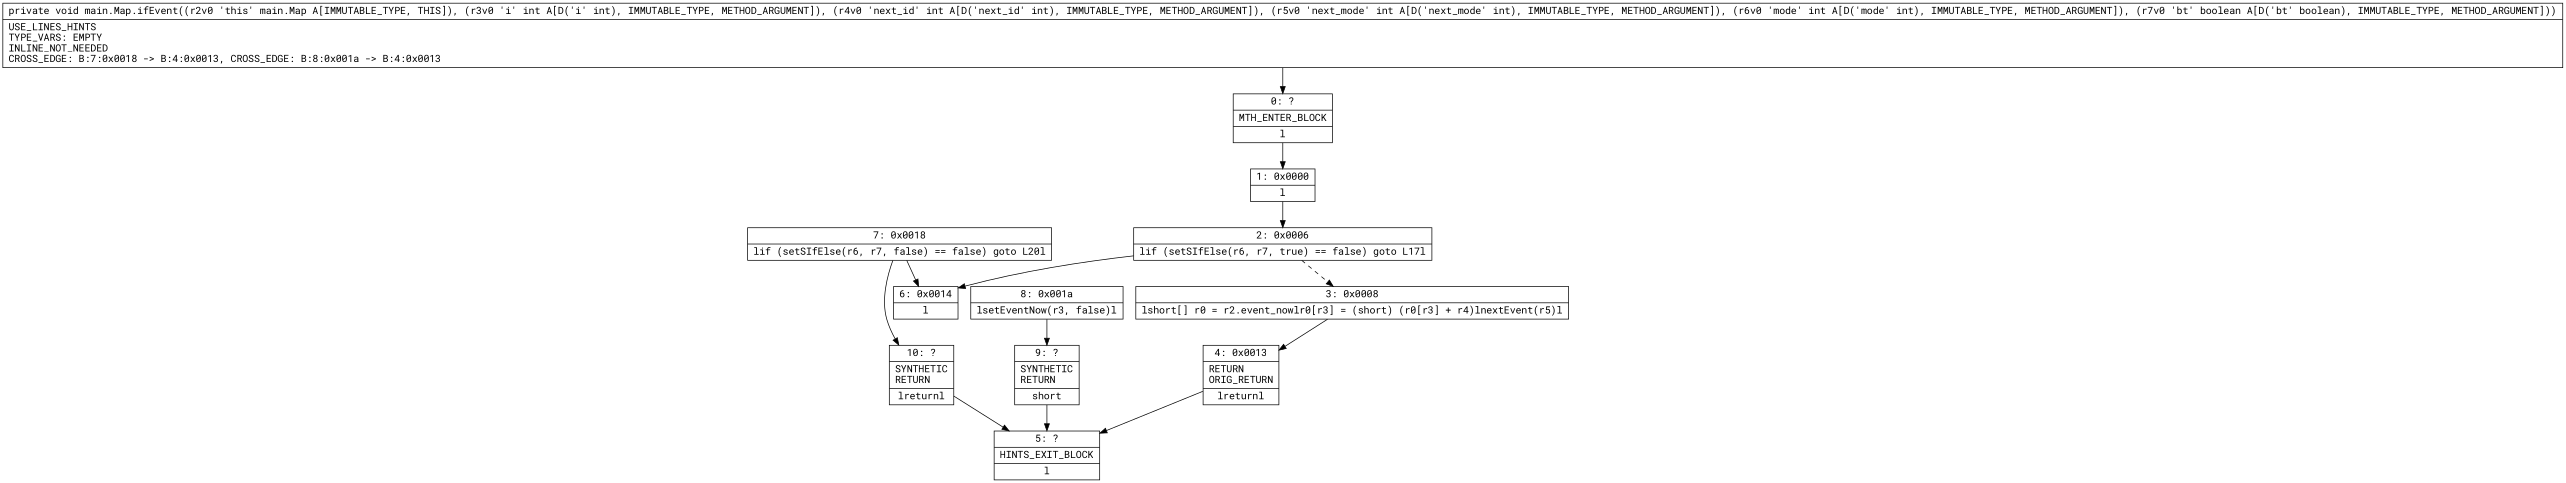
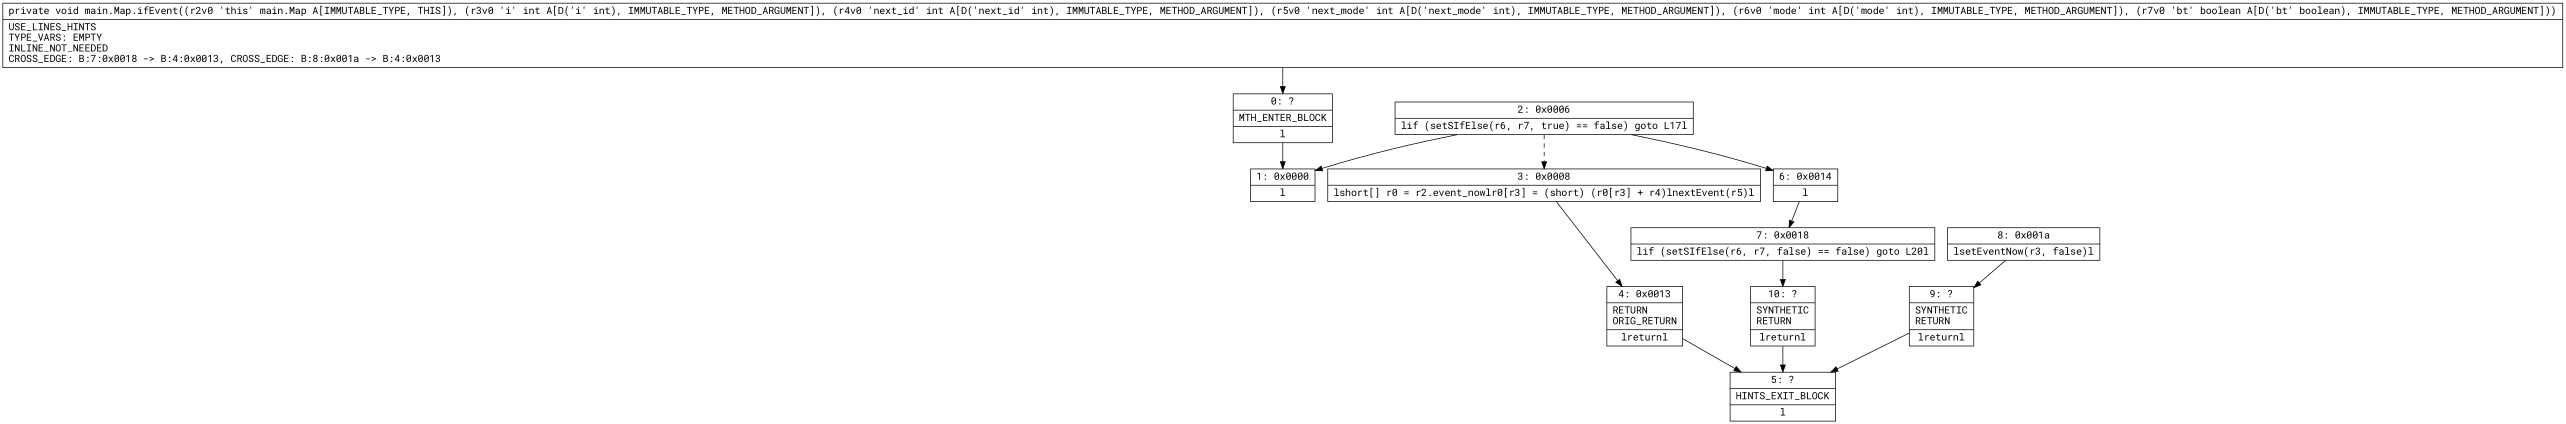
edge "1: 0x0000" -> "2: 0x0006": reversed
edge "7: 0x0018" -> "6: 0x0014": reversed
node "9: ?": text "short" -> "lreturnl"
